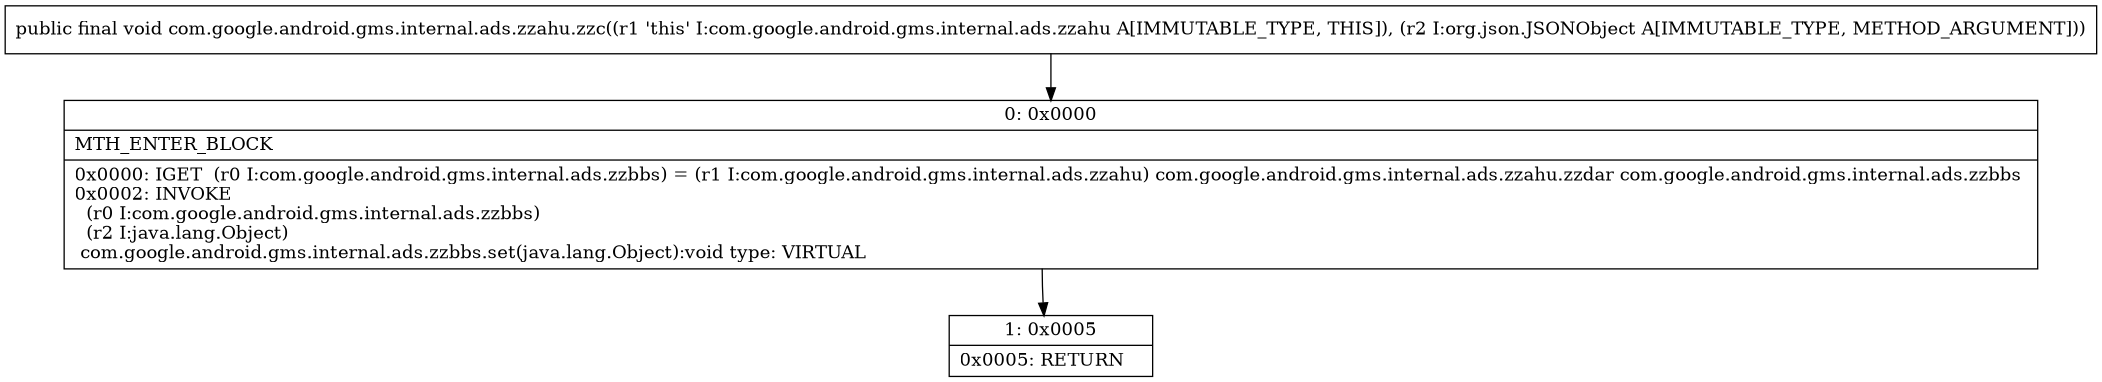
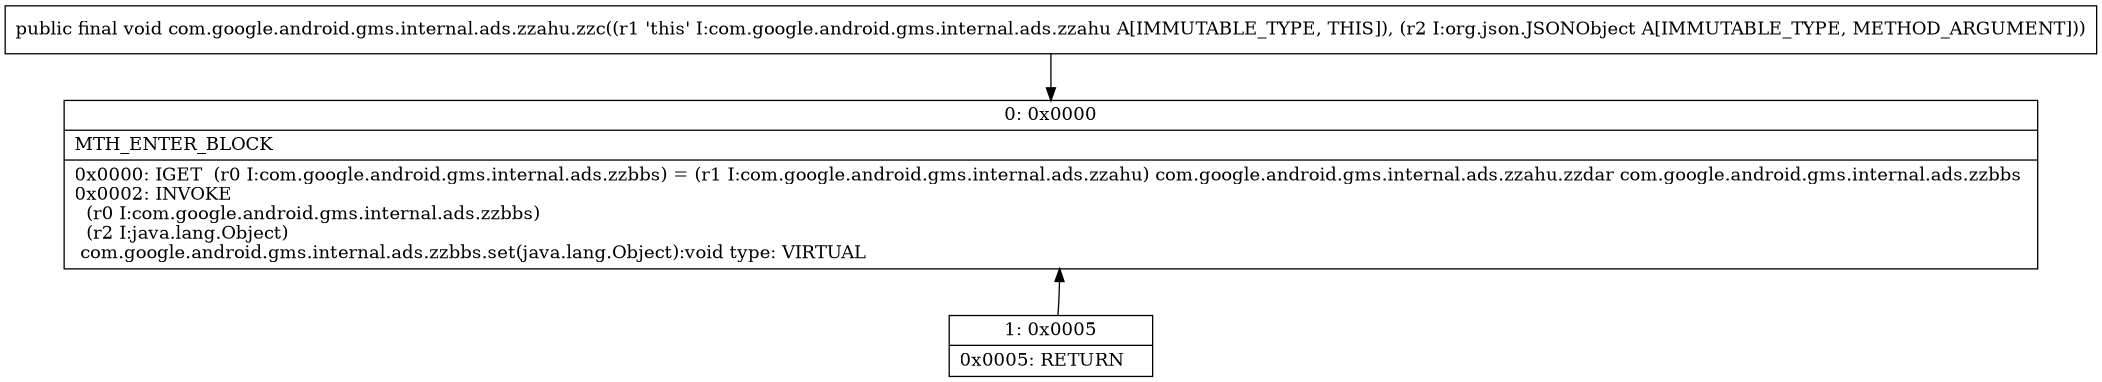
edge "0: 0x0000" -> "1: 0x0005": reversed
